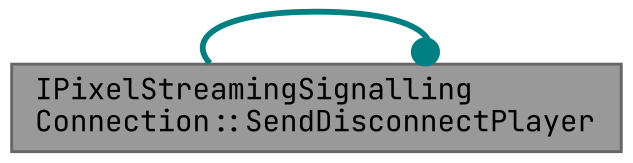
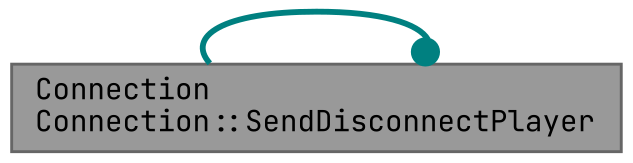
node "IPixelStreamingSignalling Connection::SendDisconnectPlayer": label "IPixelStreamingSignalling Connection::SendDisconnectPlayer" -> "Connection Connection::SendDisconnectPlayer"
